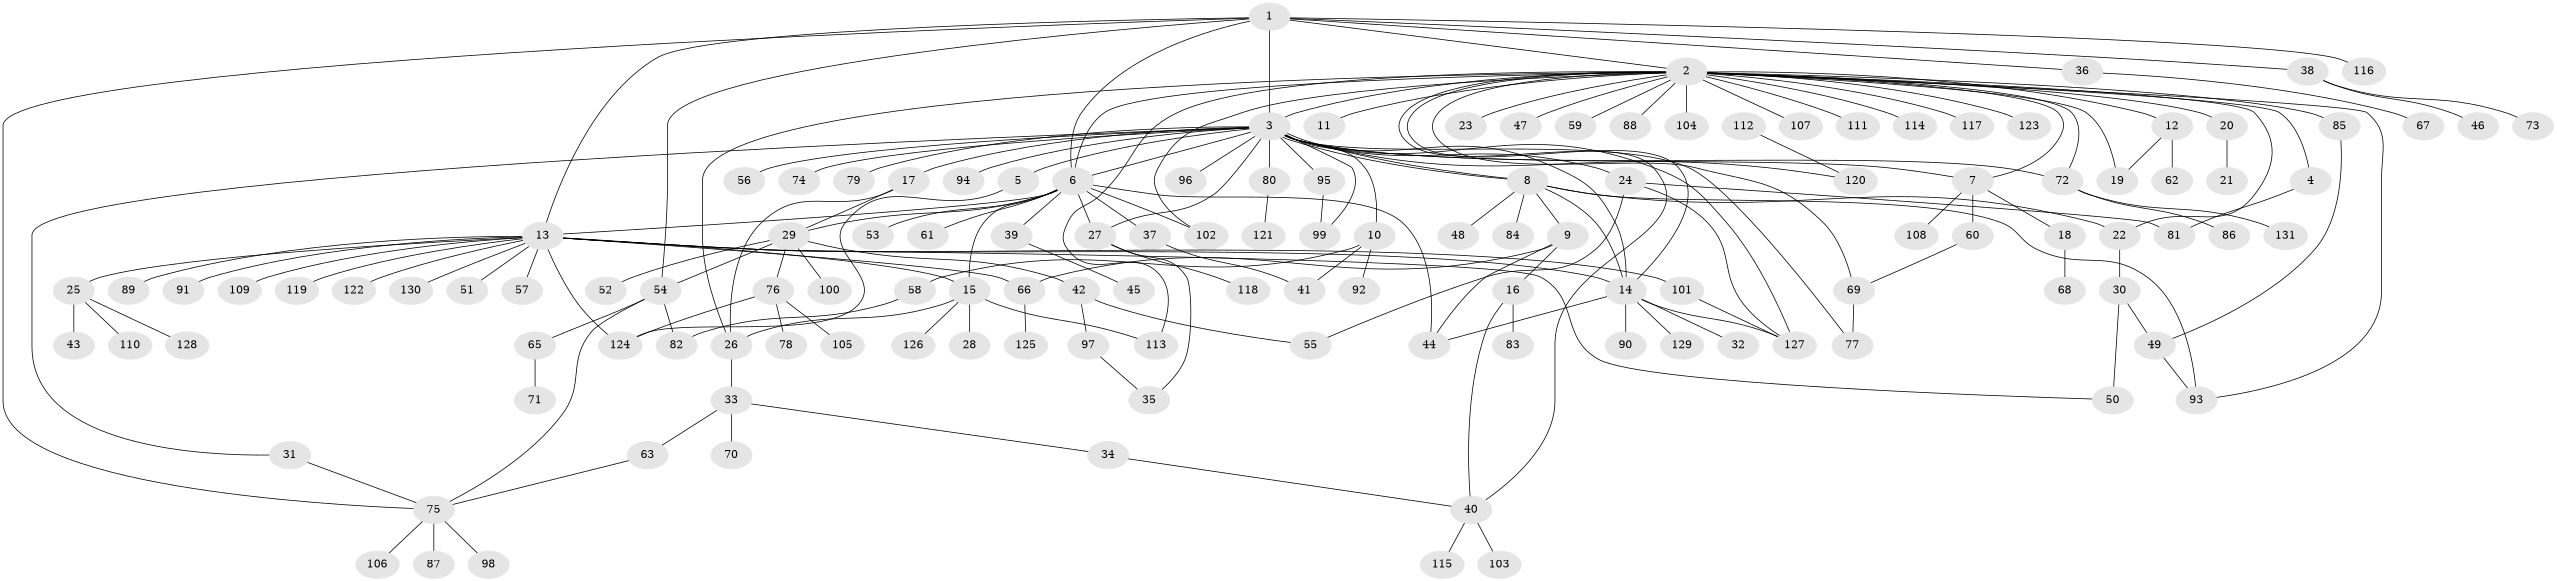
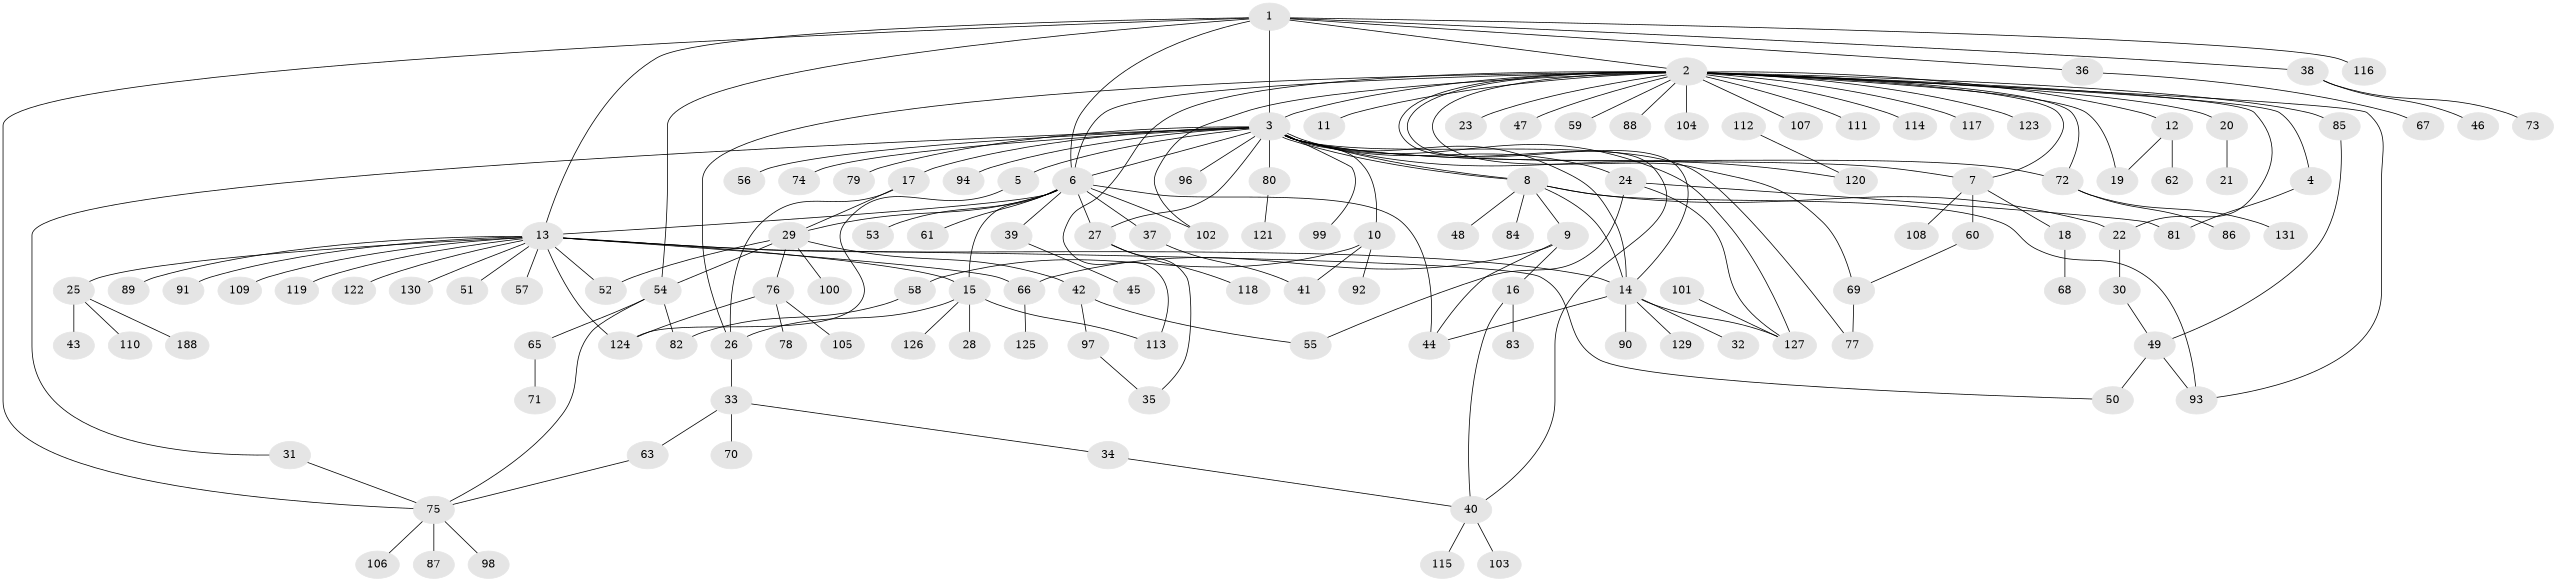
node "95": removed
edge "13" -- "101": now "13" -- "52"
node "128": label "128" -> "188"
edge "30" -- "50": now "49" -- "50"
